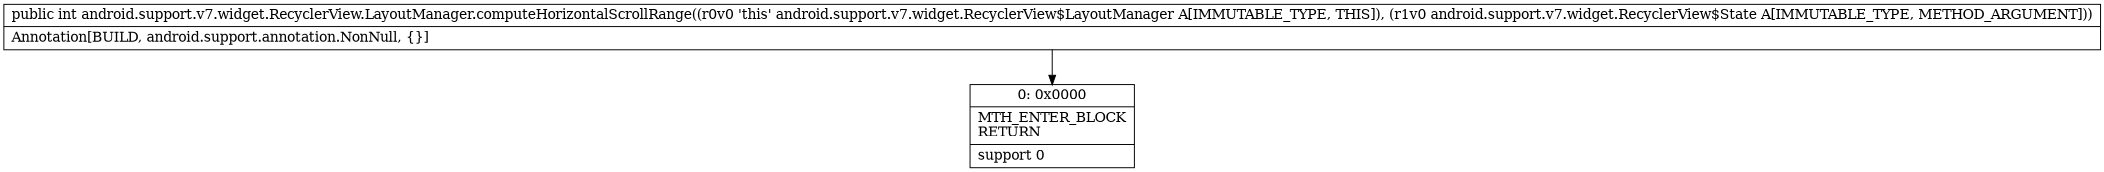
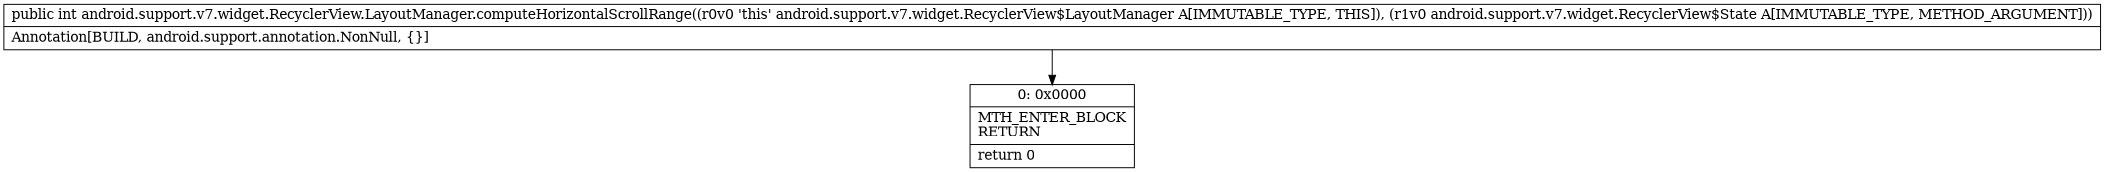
node "0: 0x0000": text "support 0" -> "return 0"
